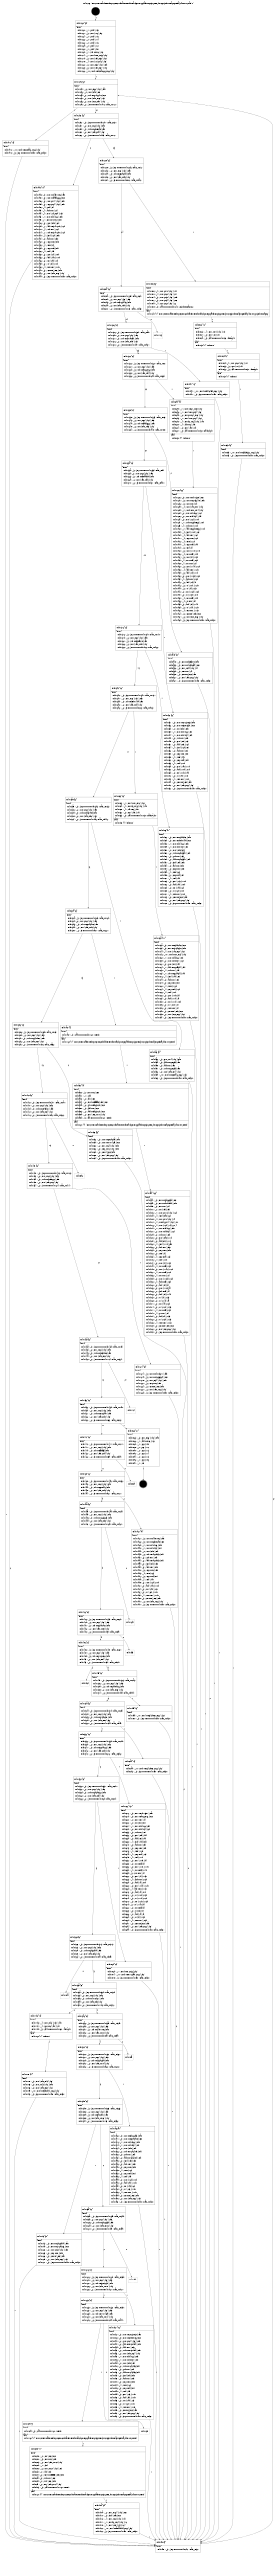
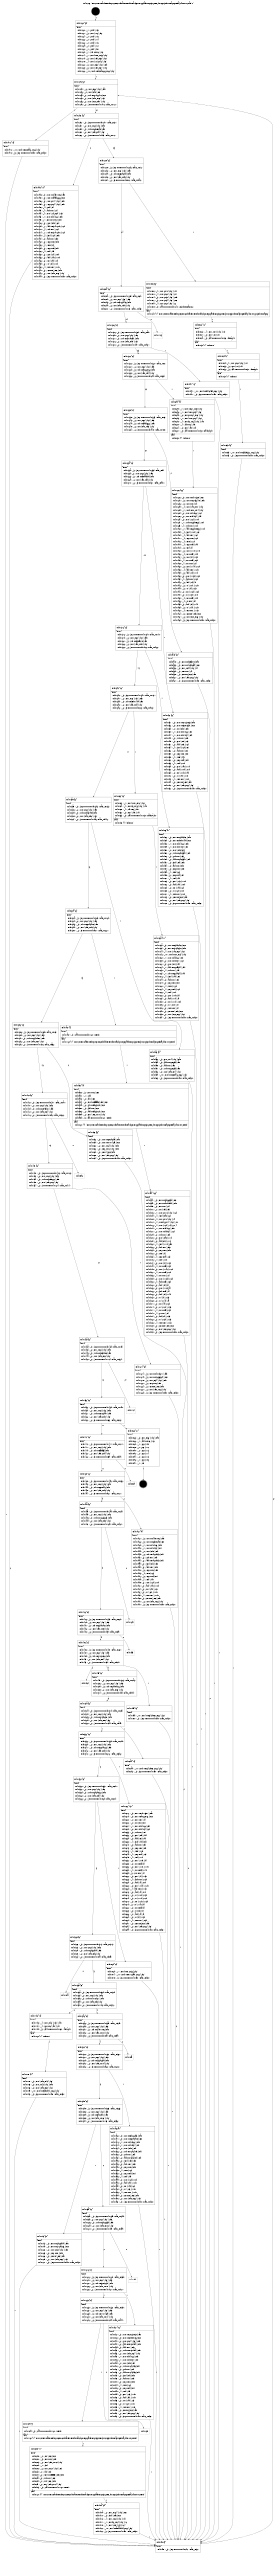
edge "0x4014fe [28]" -> "0x401dfd [15]": now "0x4014e2 [28]" -> "0x401dfd [15]"
